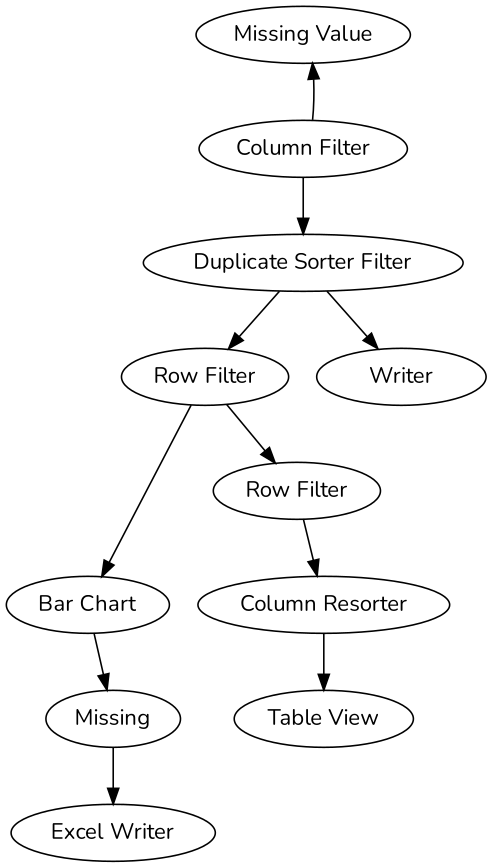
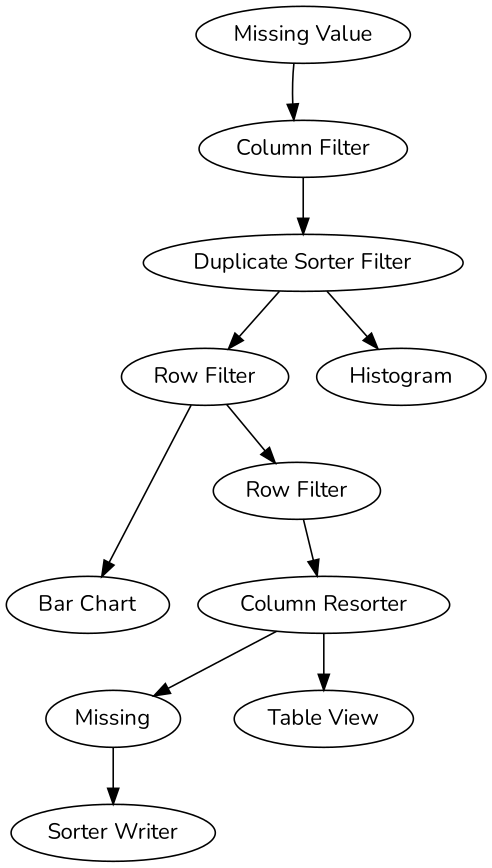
edge "Column Filter" -> "Missing Value": reversed
node "Writer": label "Writer" -> "Histogram"
edge "Bar Chart" -> "Missing": now "Column Resorter" -> "Missing"
node "Excel Writer": label "Excel Writer" -> "Sorter Writer"
